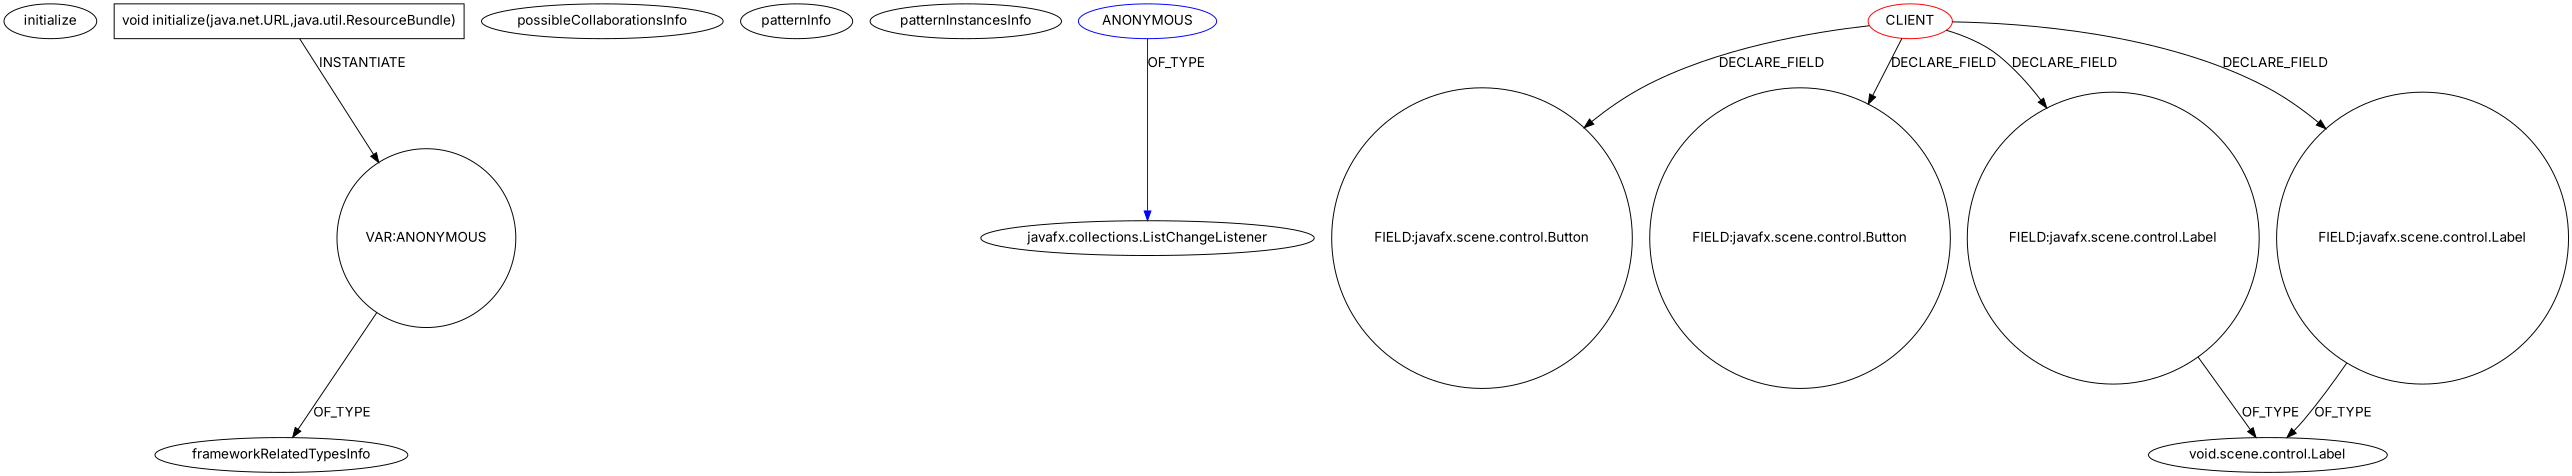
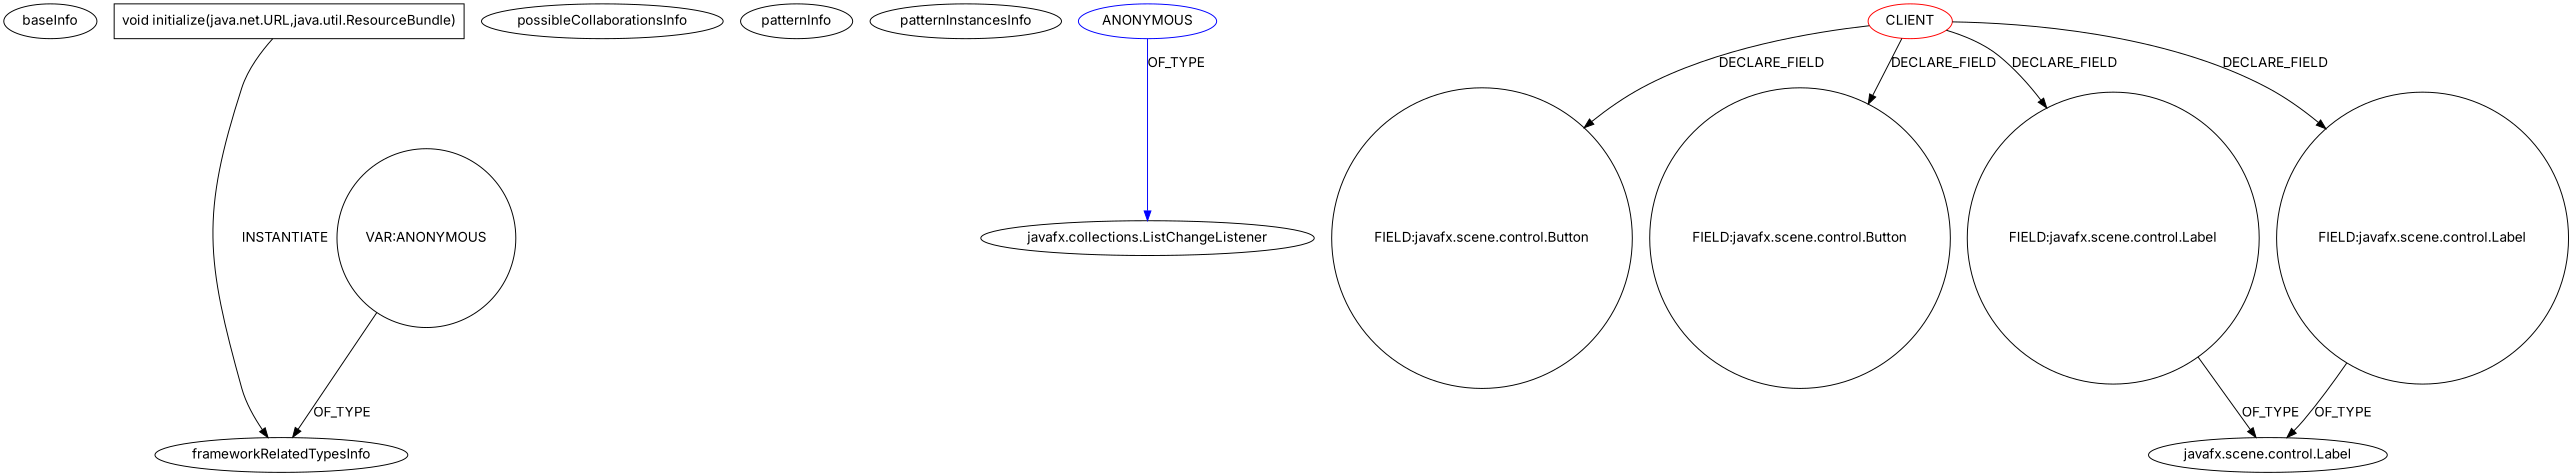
node "initialize": label "initialize" -> "baseInfo"
edge "void initialize(java.net.URL,java.util.ResourceBundle)" -> "VAR:ANONYMOUS": now "void initialize(java.net.URL,java.util.ResourceBundle)" -> "frameworkRelatedTypesInfo"
node "void.scene.control.Label": label "void.scene.control.Label" -> "javafx.scene.control.Label"
